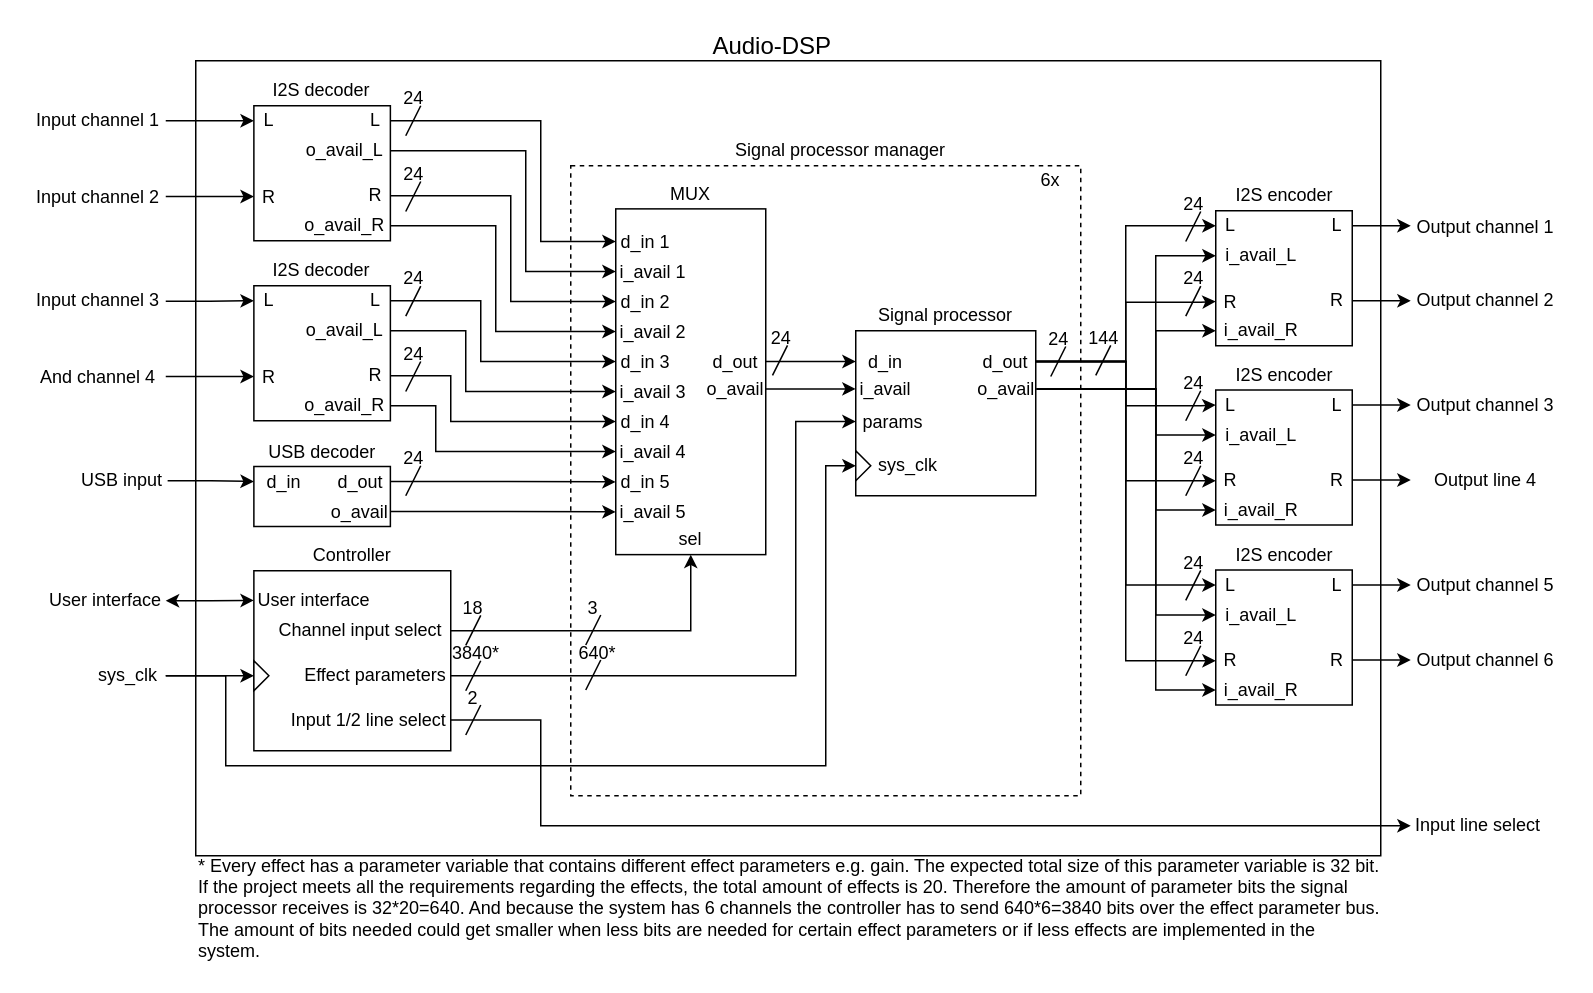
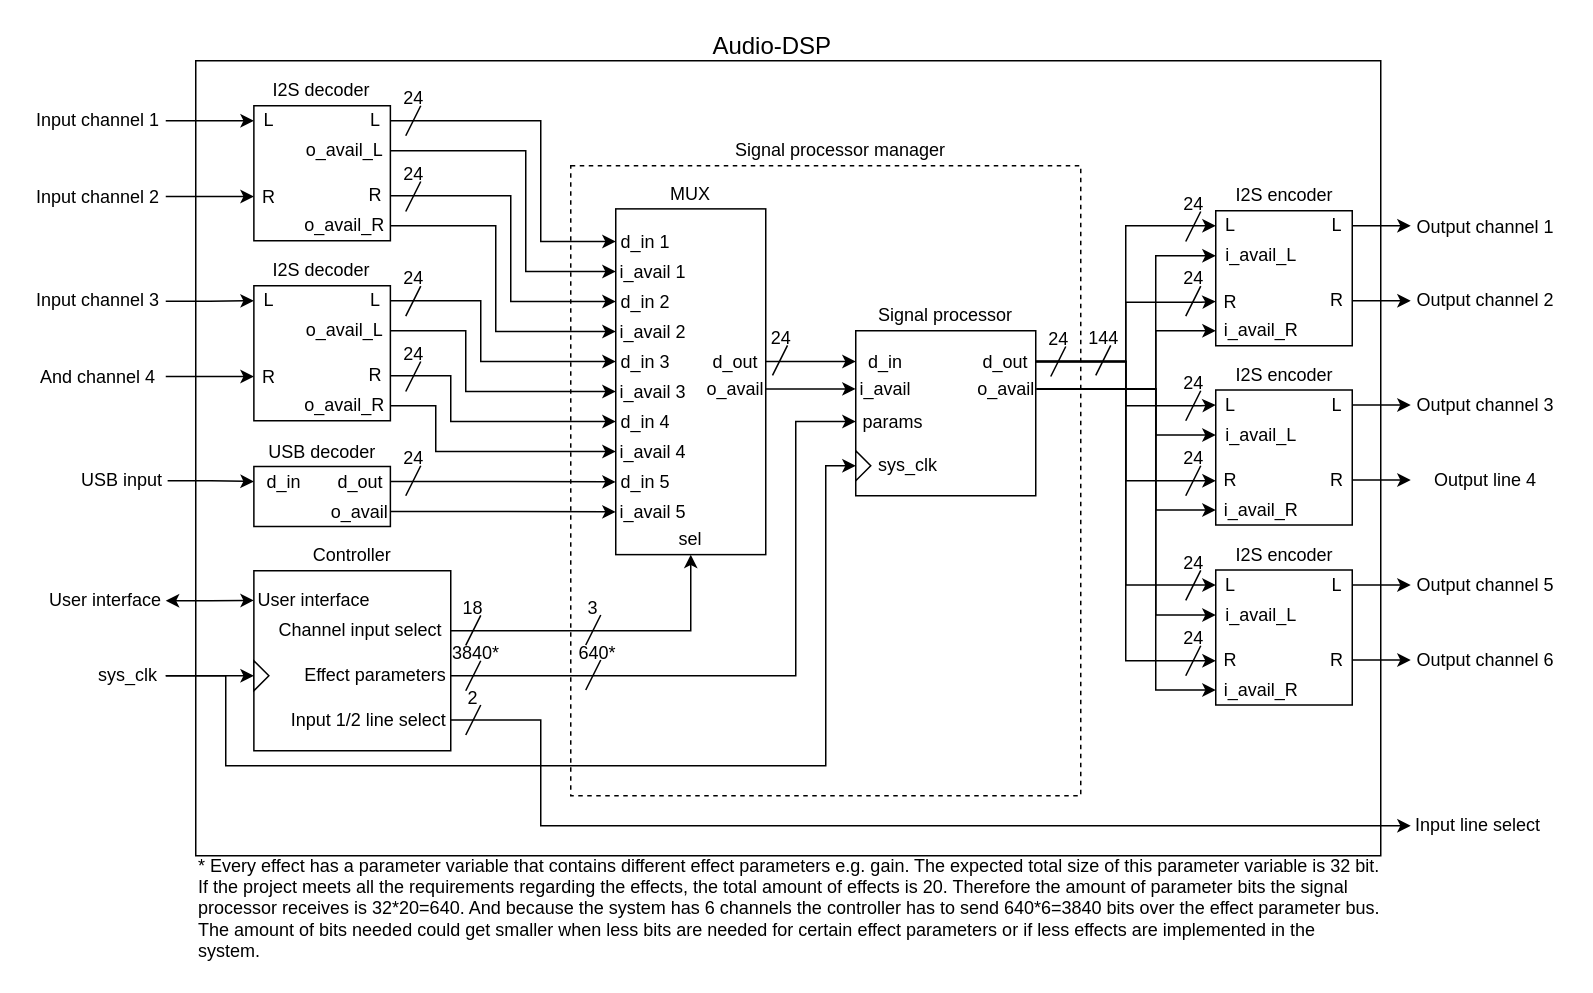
node "6x": removed
